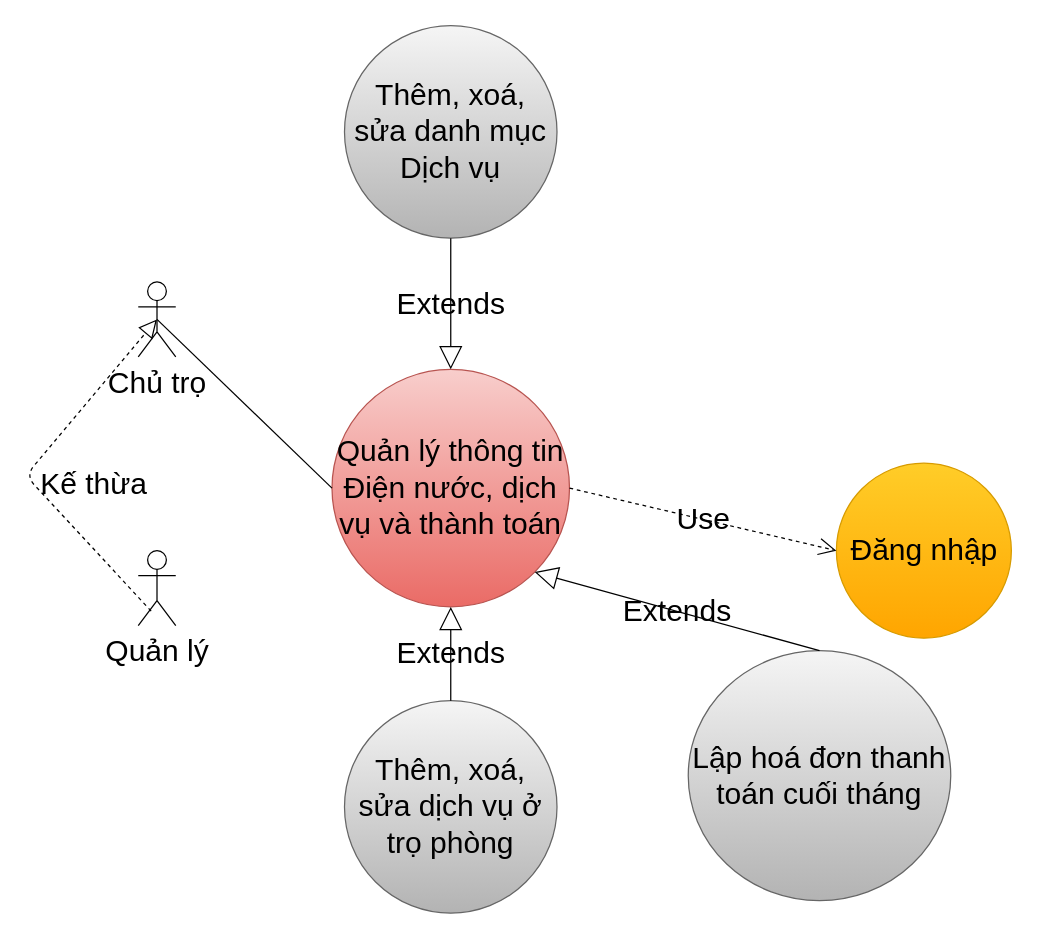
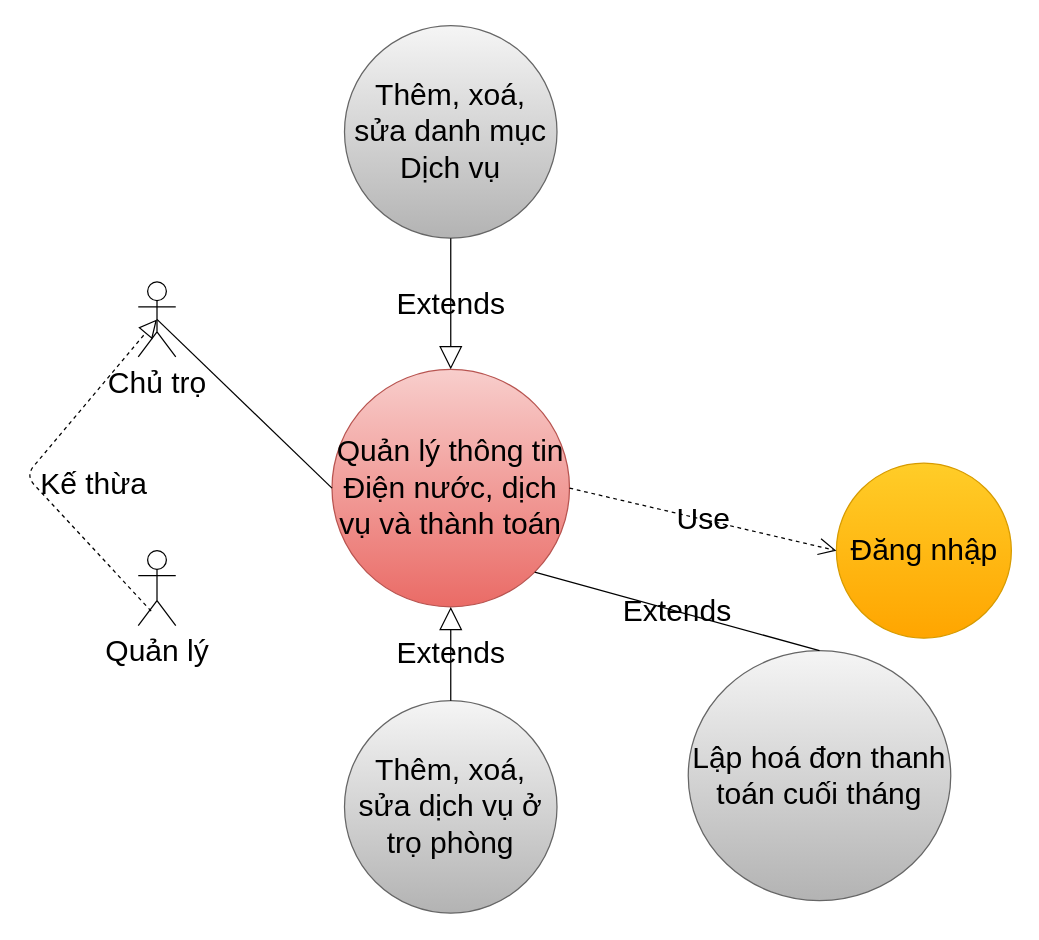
edge "Lập hoá đơn thanh toán cuối tháng" -> "Quản lý thông tin Điện nước, dịch vụ và thành toán": arrowhead block -> none
